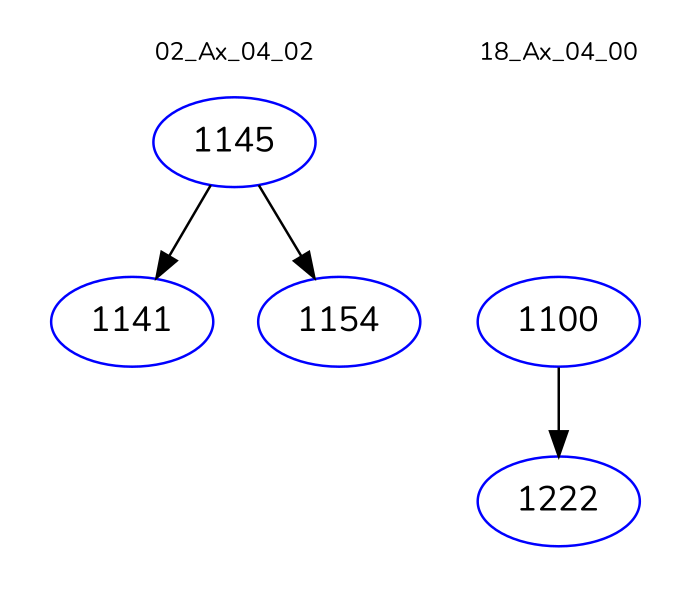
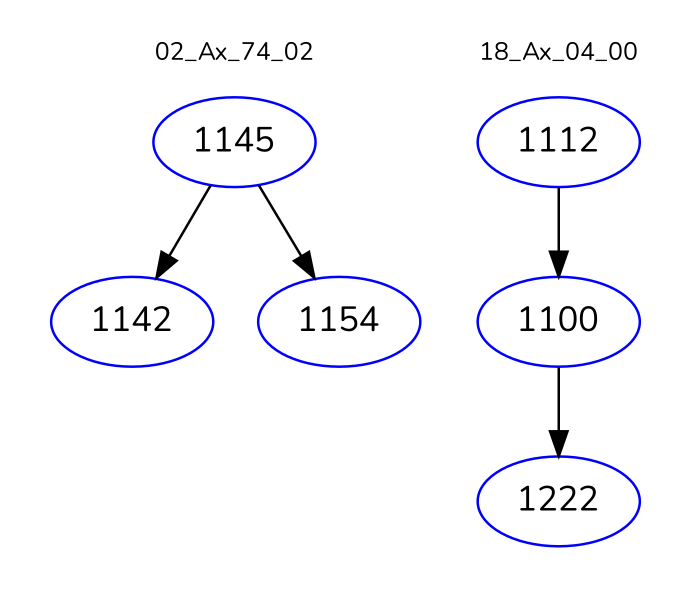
cluster "02_Ax_04_02": label "02_Ax_04_02" -> "02_Ax_74_02"
node "1112": added
node "1141": label "1141" -> "1142"
